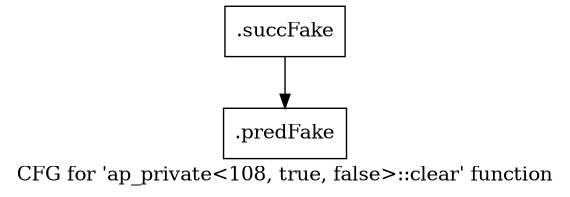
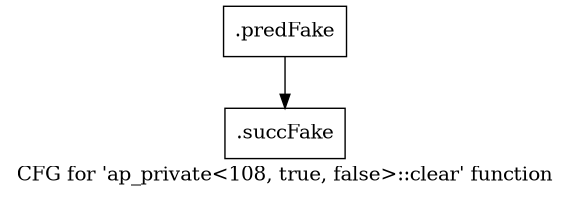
edge ".succFake" -> ".predFake": reversed
